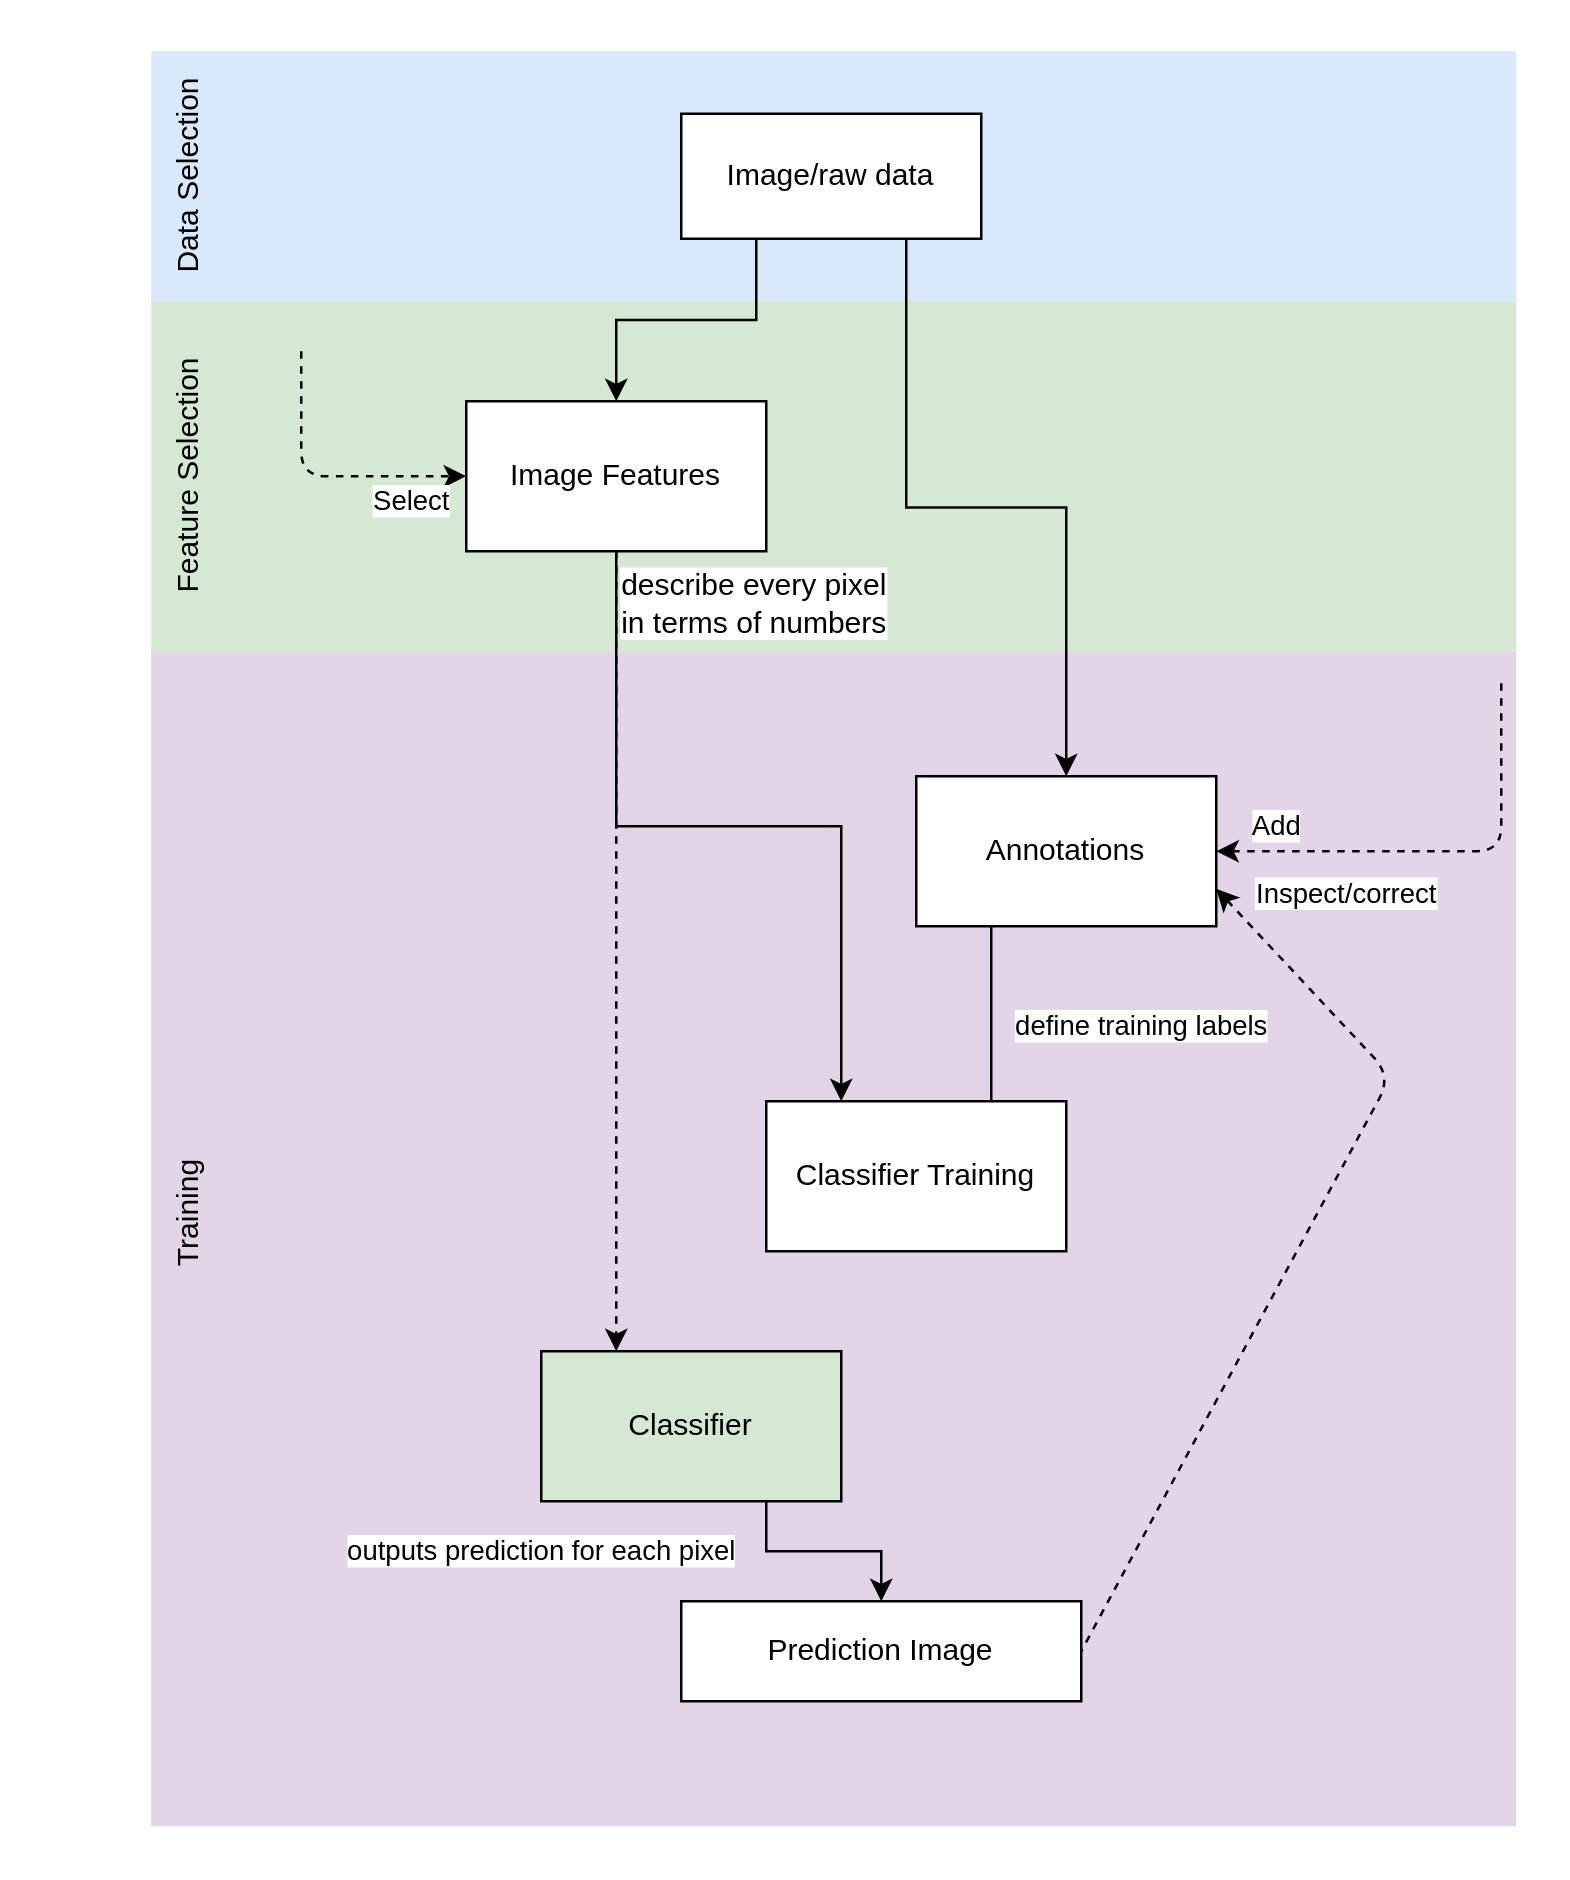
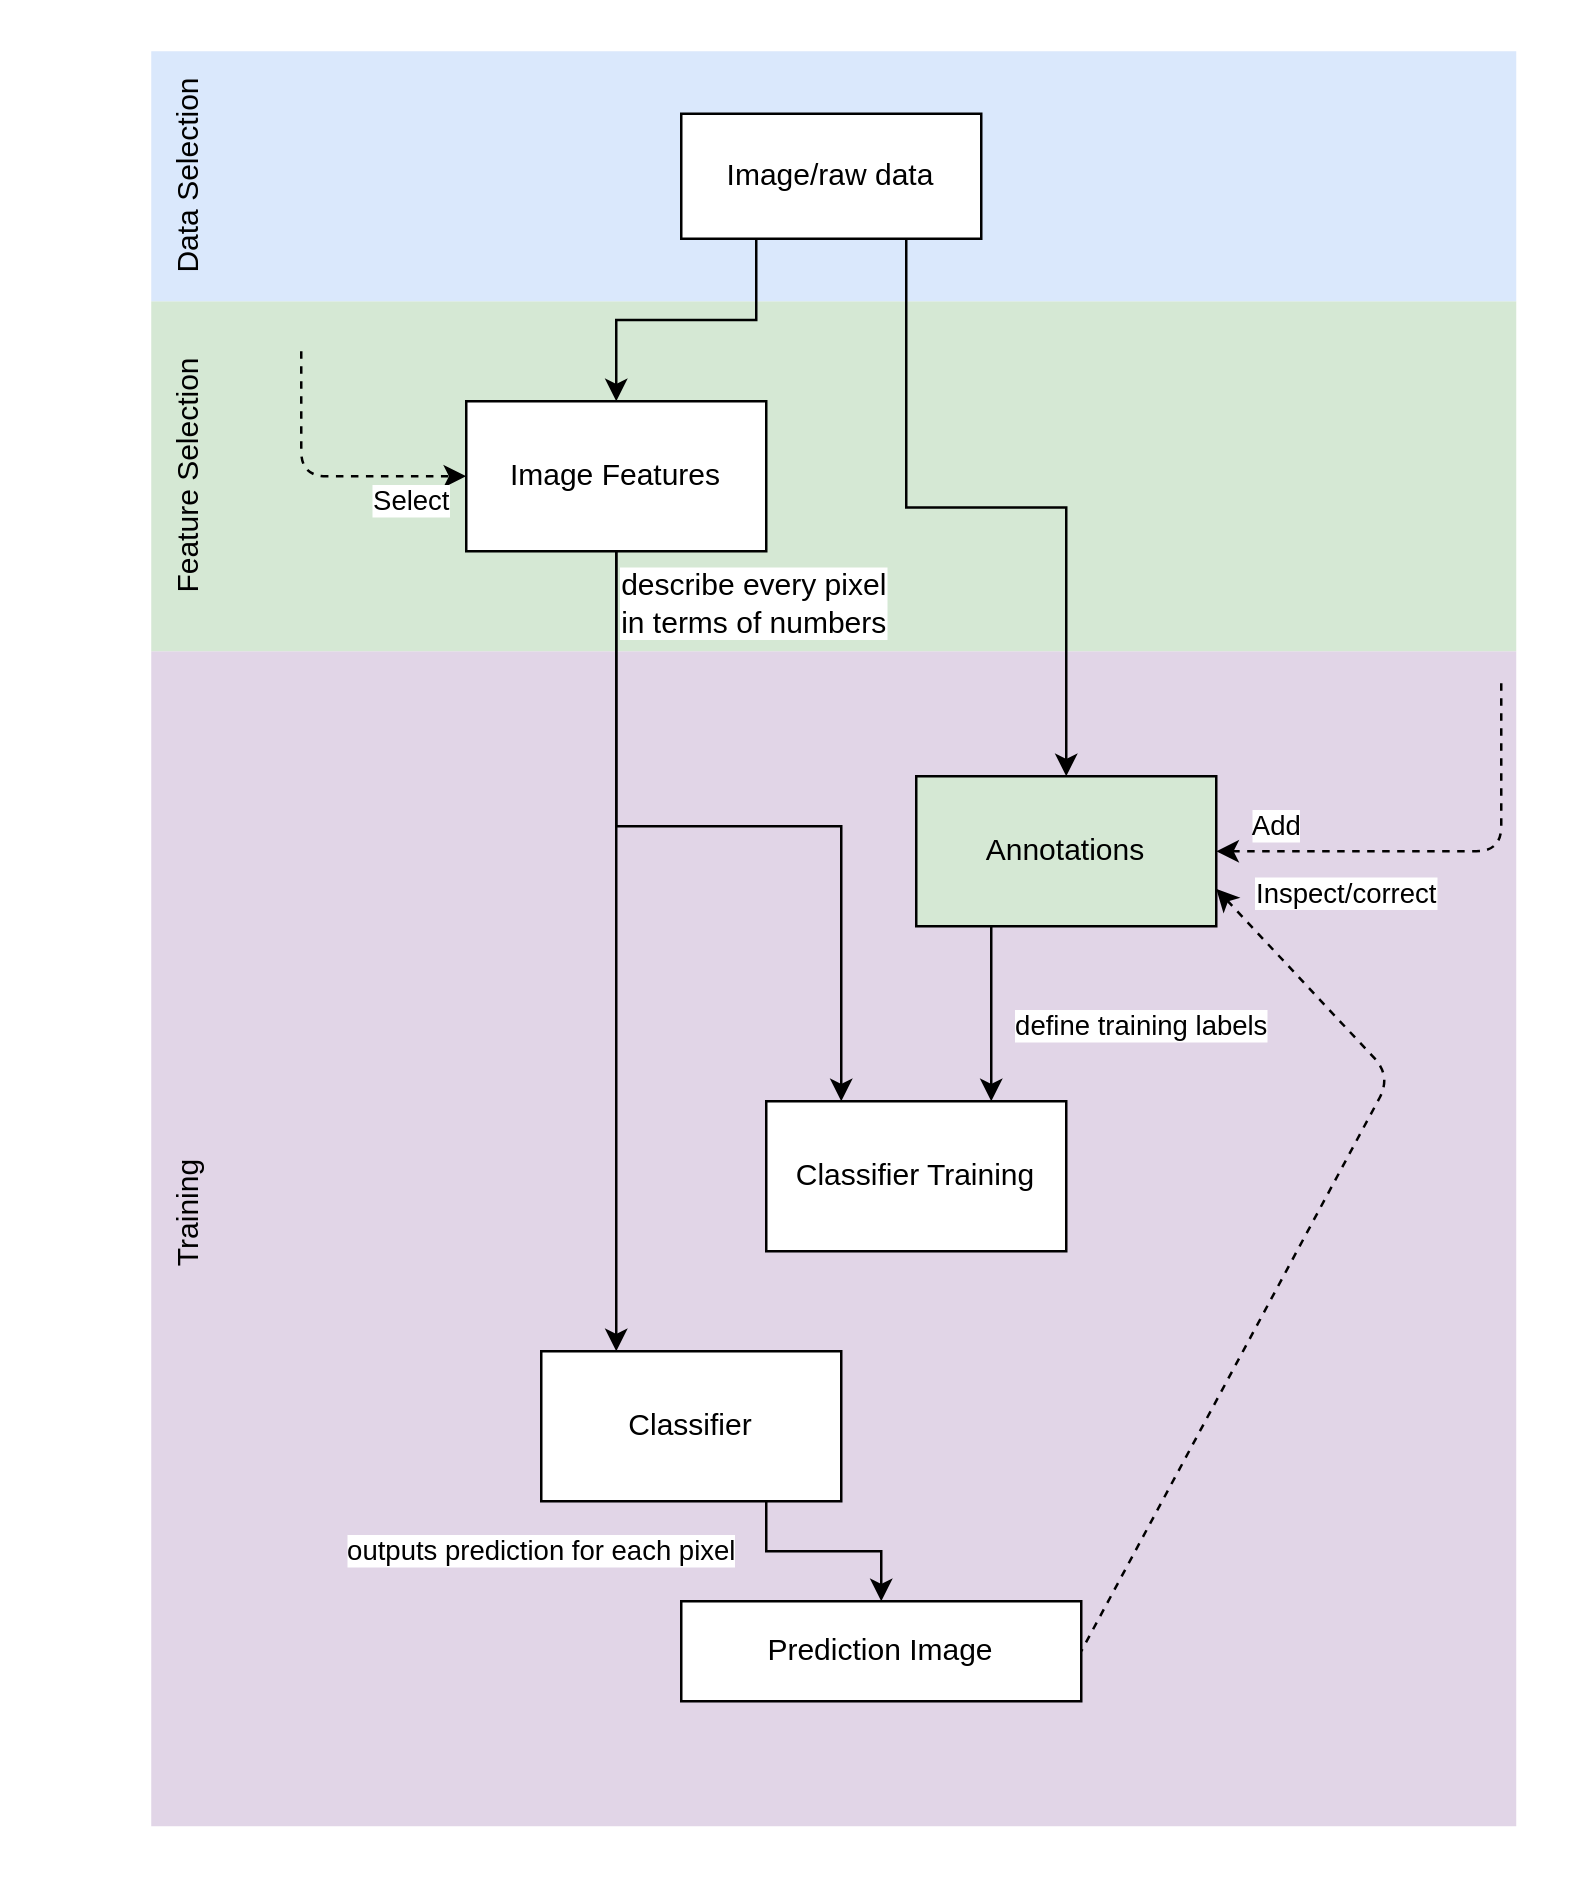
node "Annotations": fillcolor #ffffff -> #d5e8d4
edge "Image Features" -> "Classifier": style dashed -> solid
edge "Annotations" -- "Classifier Training": arrowhead none -> classic
node "Classifier": fillcolor #d5e8d4 -> #ffffff
